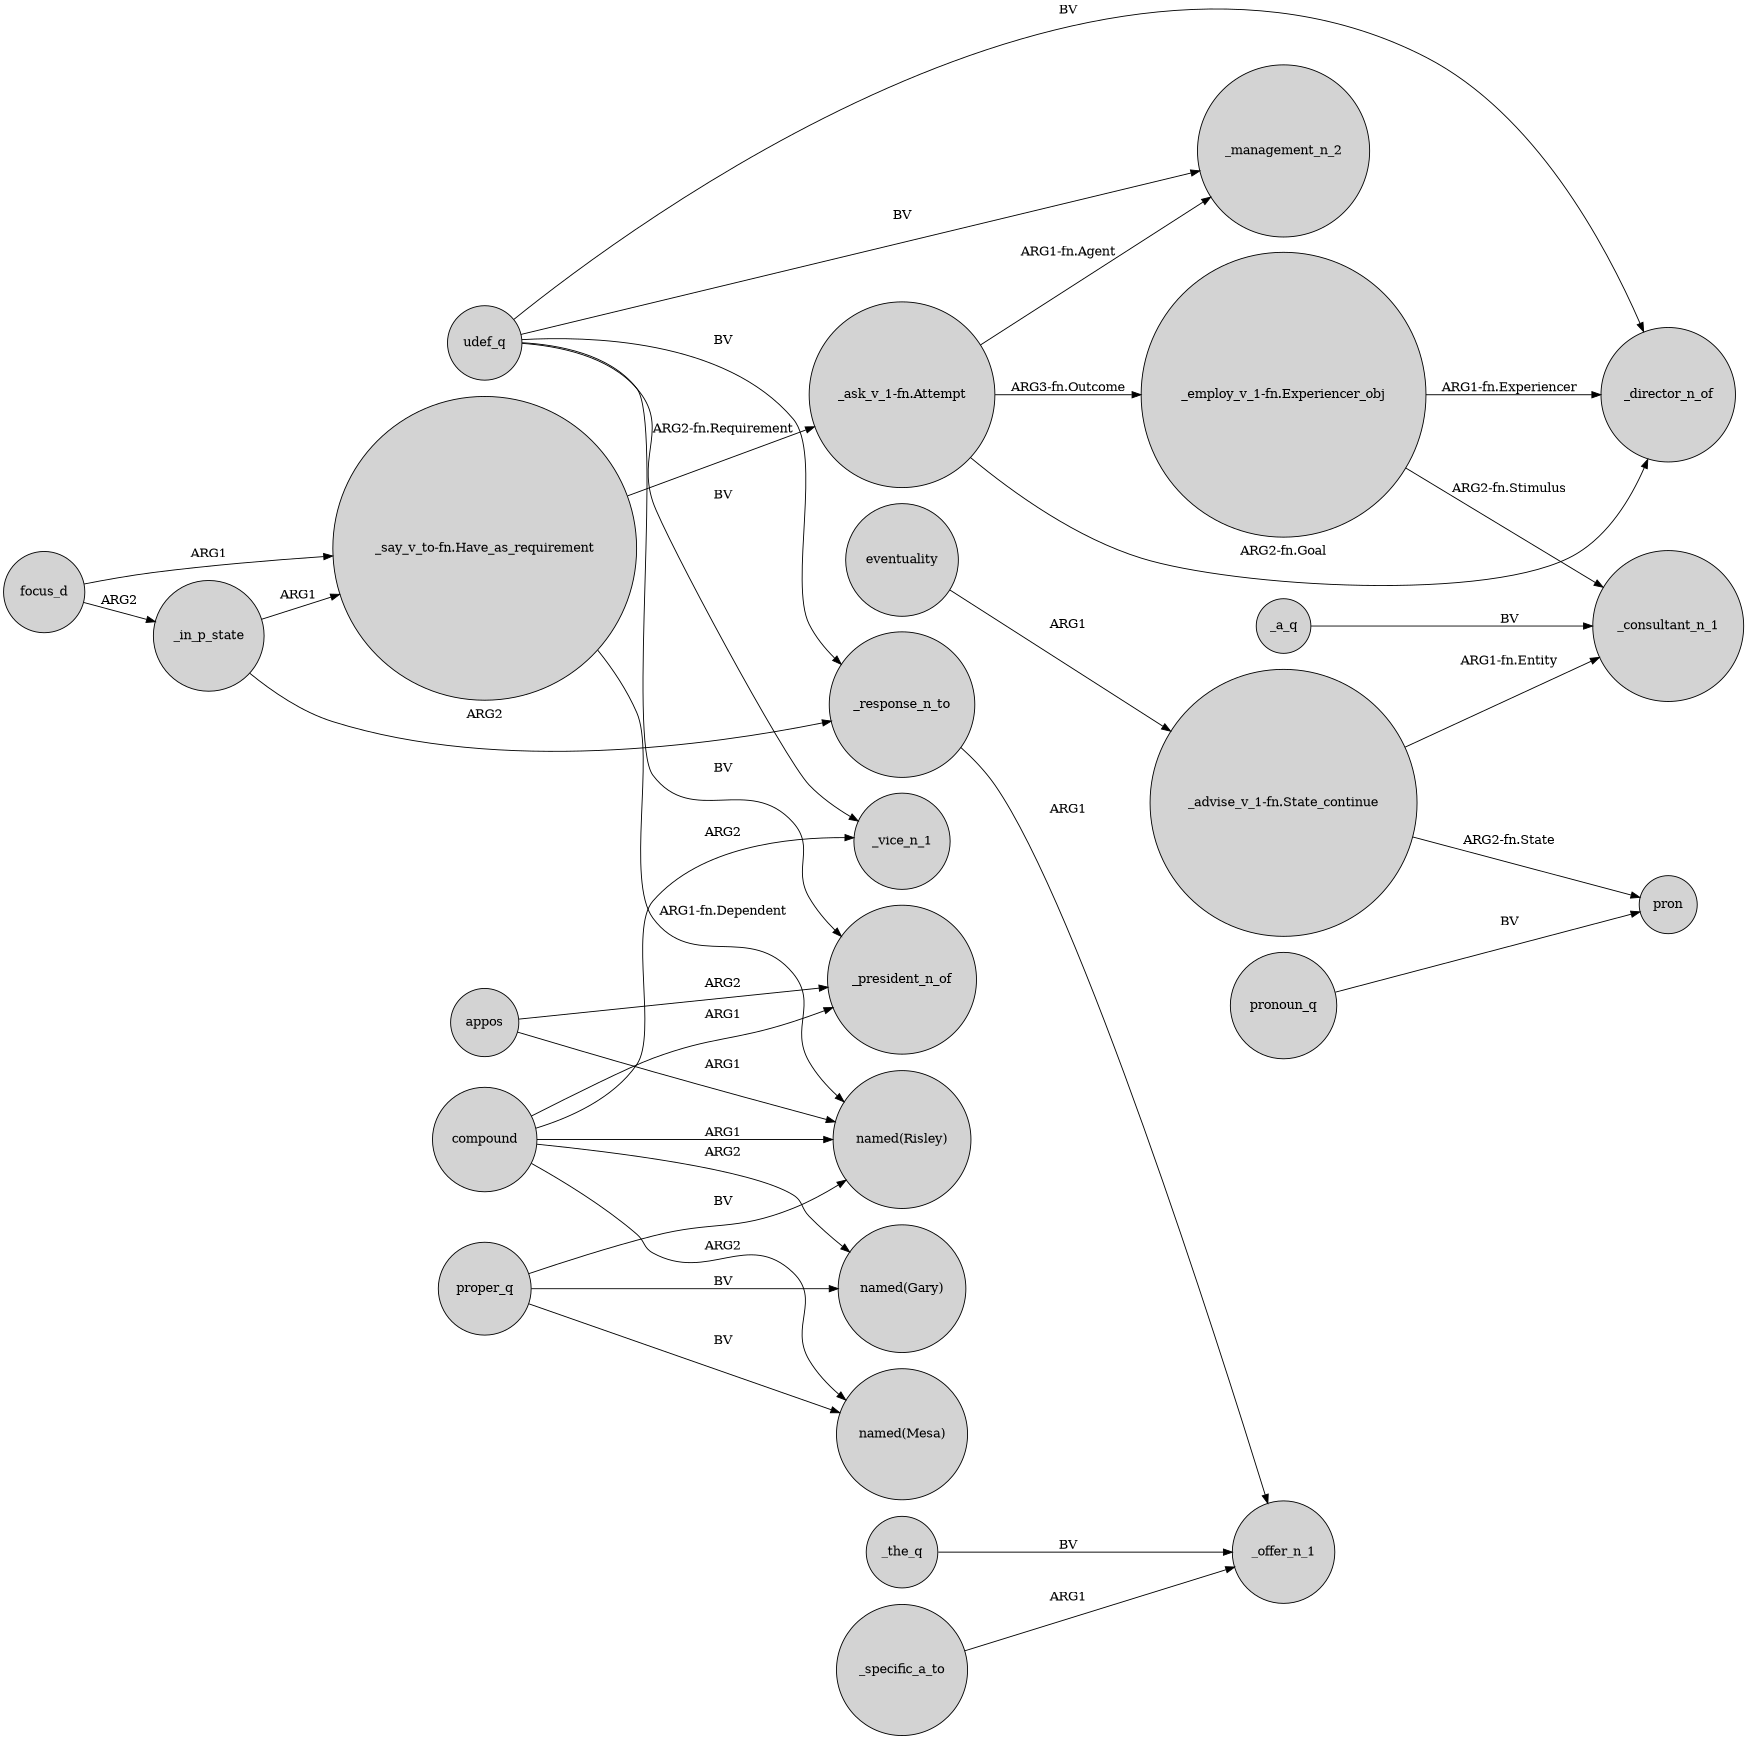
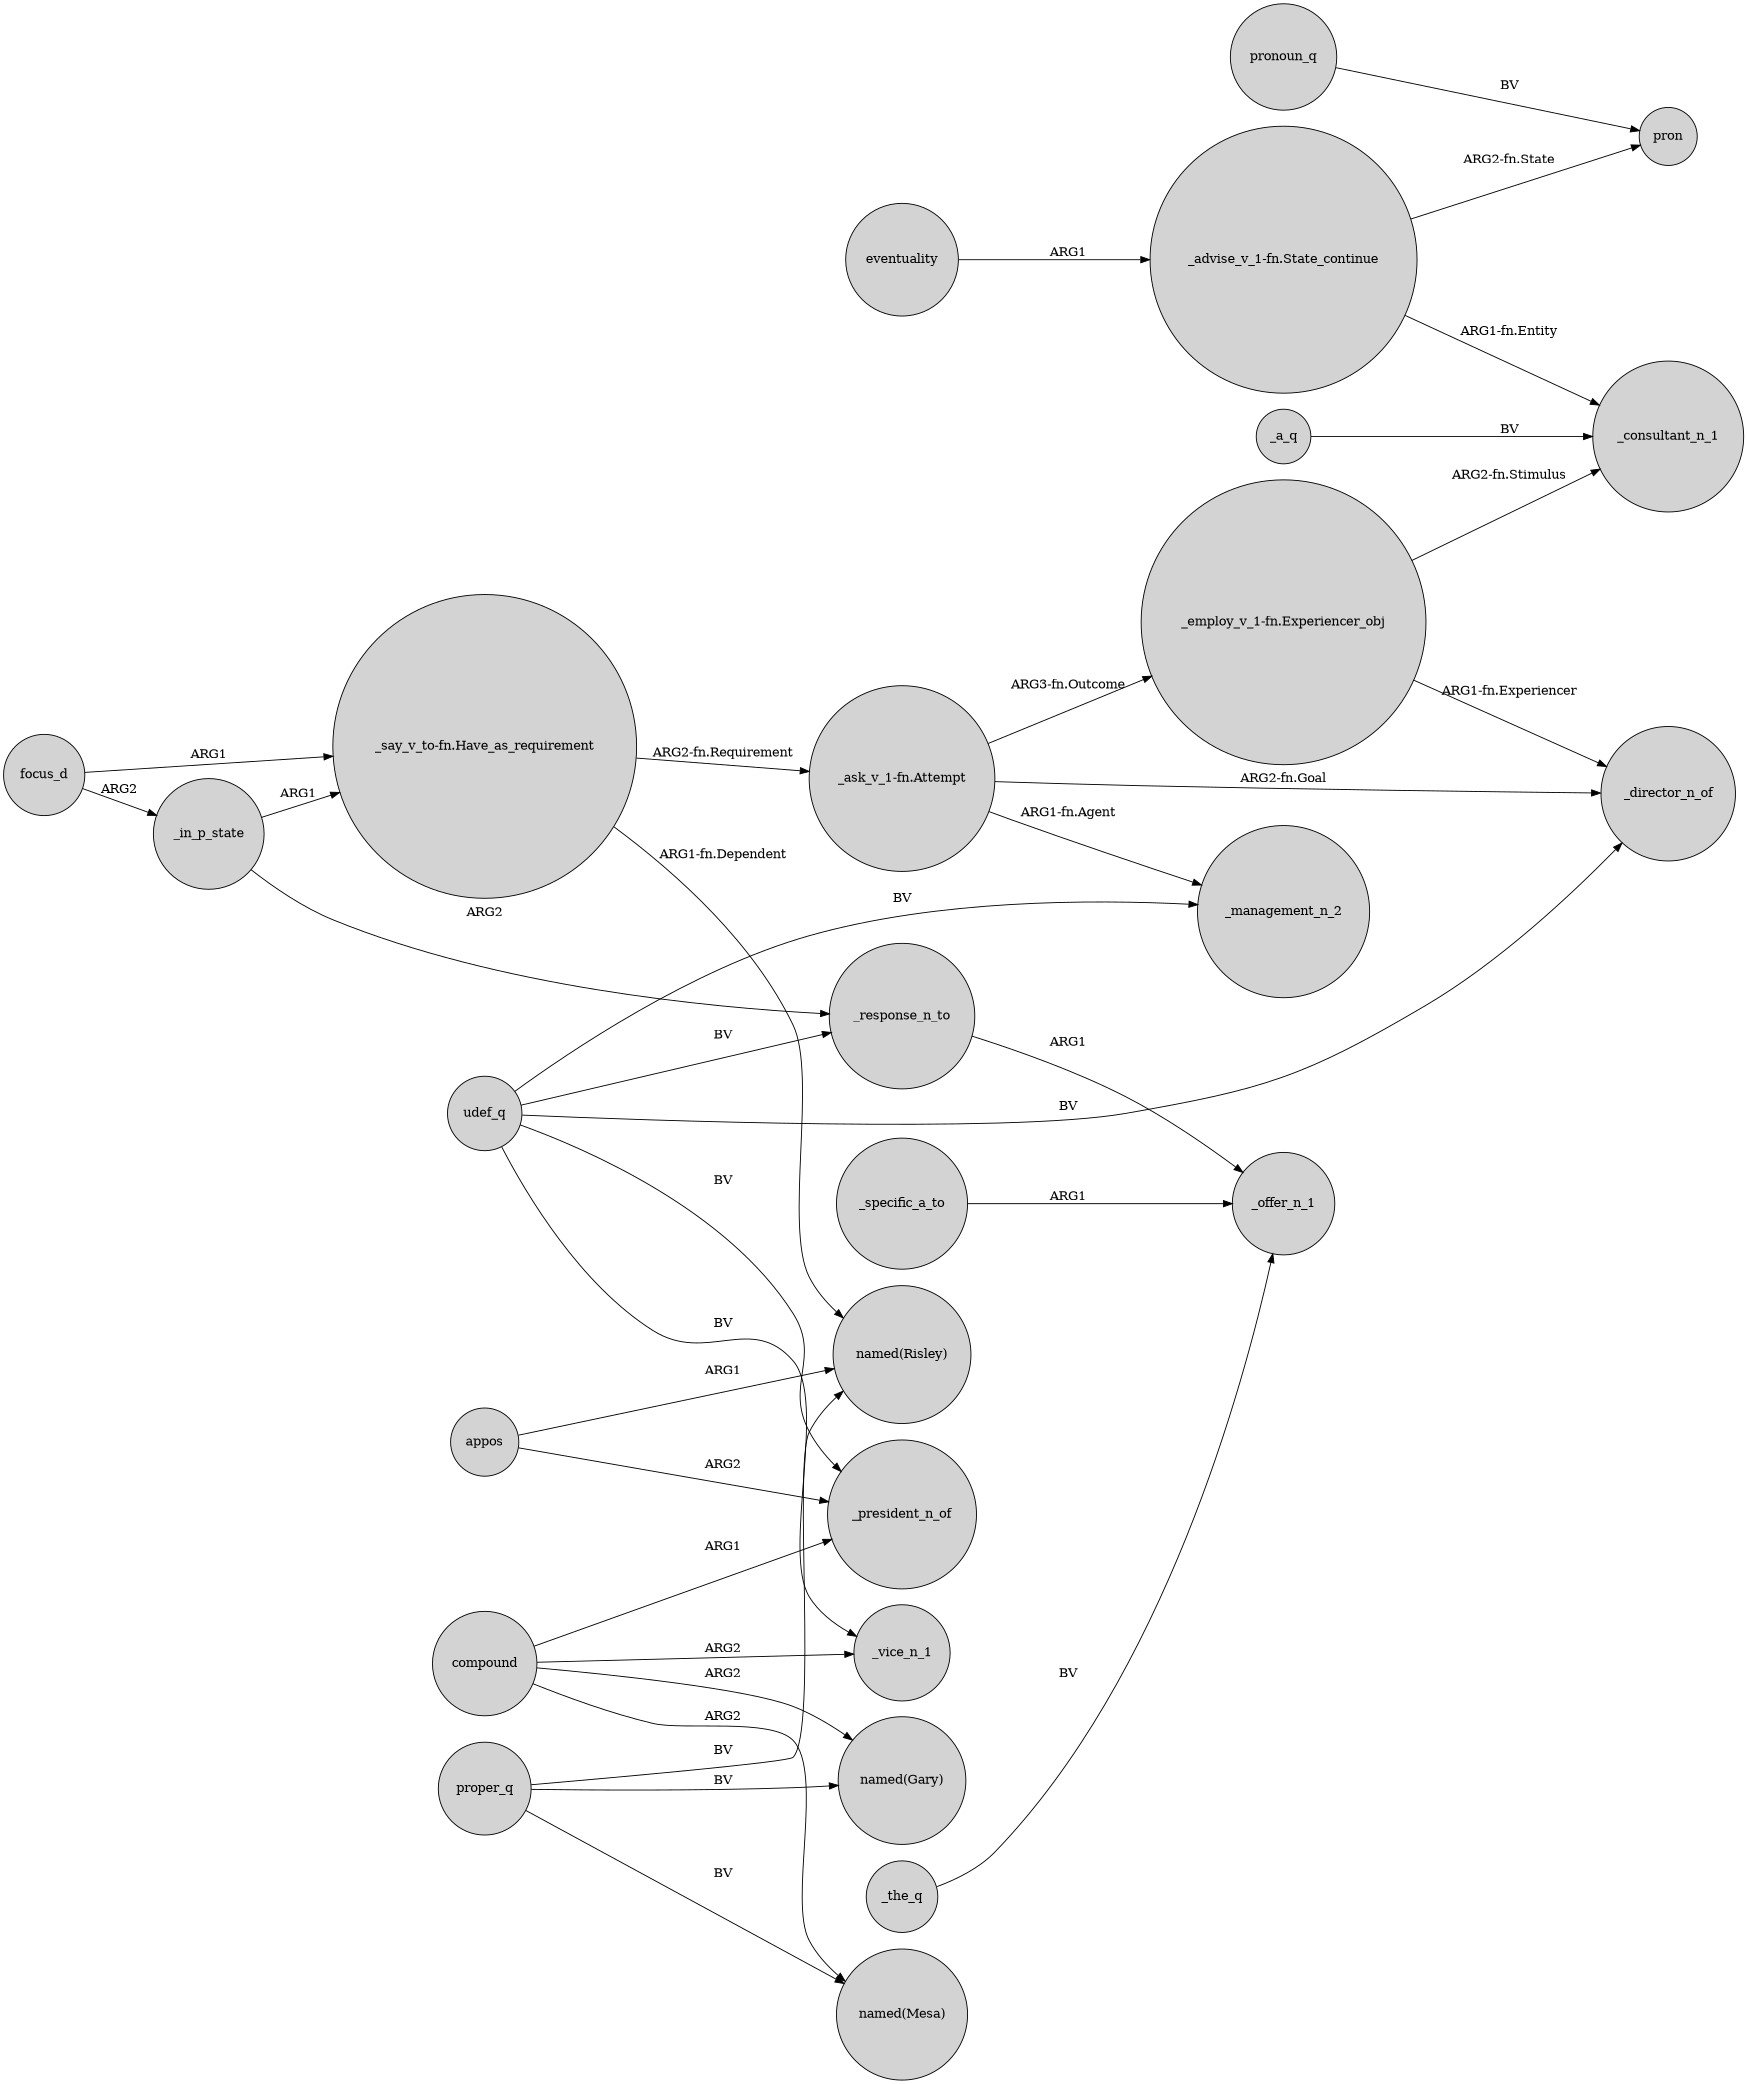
edge "compound" -> "named(Risley)": removed, label "ARG1"
